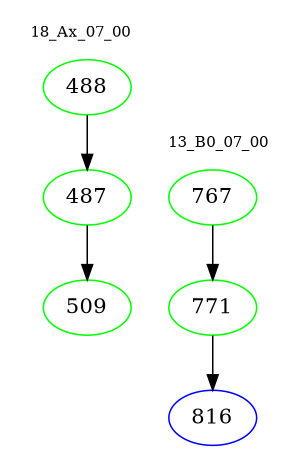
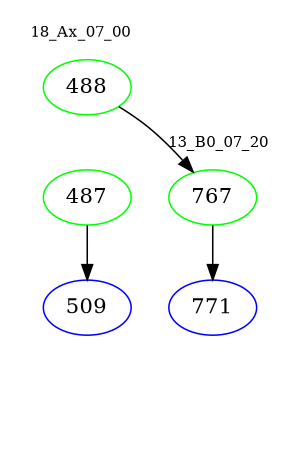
edge "488" -> "487": now "488" -> "767"
cluster "13_B0_07_00": label "13_B0_07_00" -> "13_B0_07_20"
node "509": color green -> blue
node "771": color green -> blue
node "816": removed
